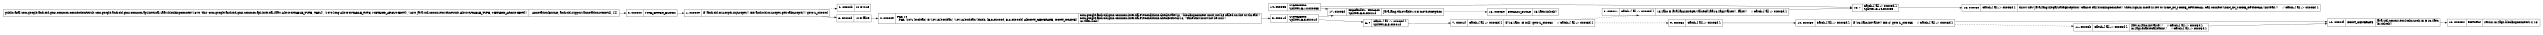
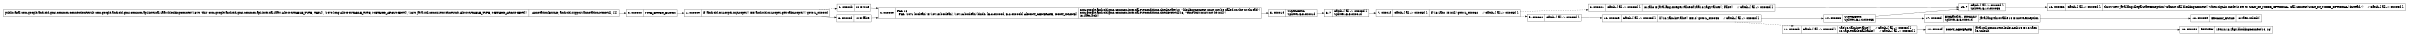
edge "2: 0x000b" -> "4: 0x000e": added
edge "5: 0x001d" -> "17: 0x005d": removed
edge "10: 0x0039" -> "12: 0x004f": now "10: 0x0039" -> "14: 0x0055"
